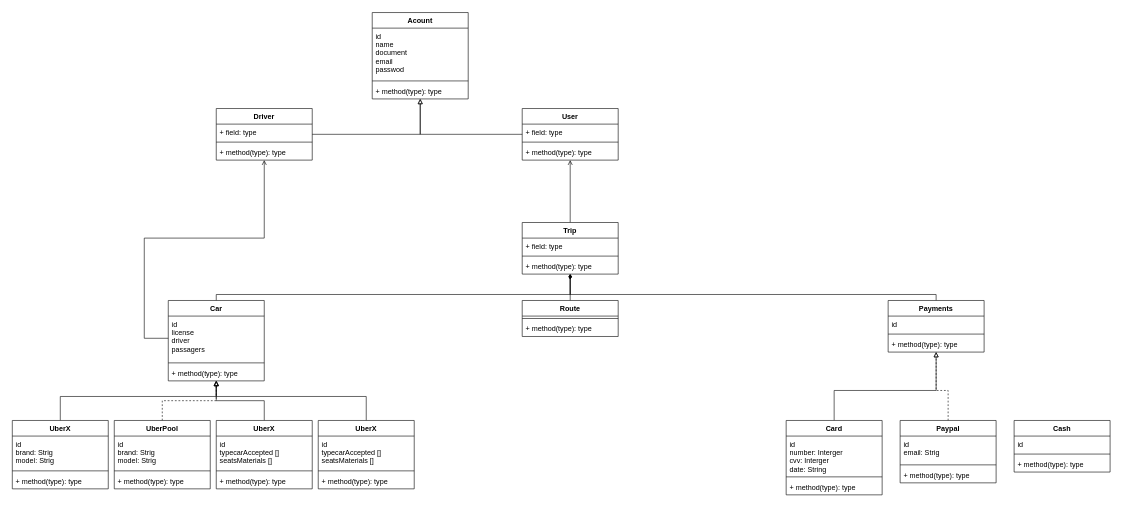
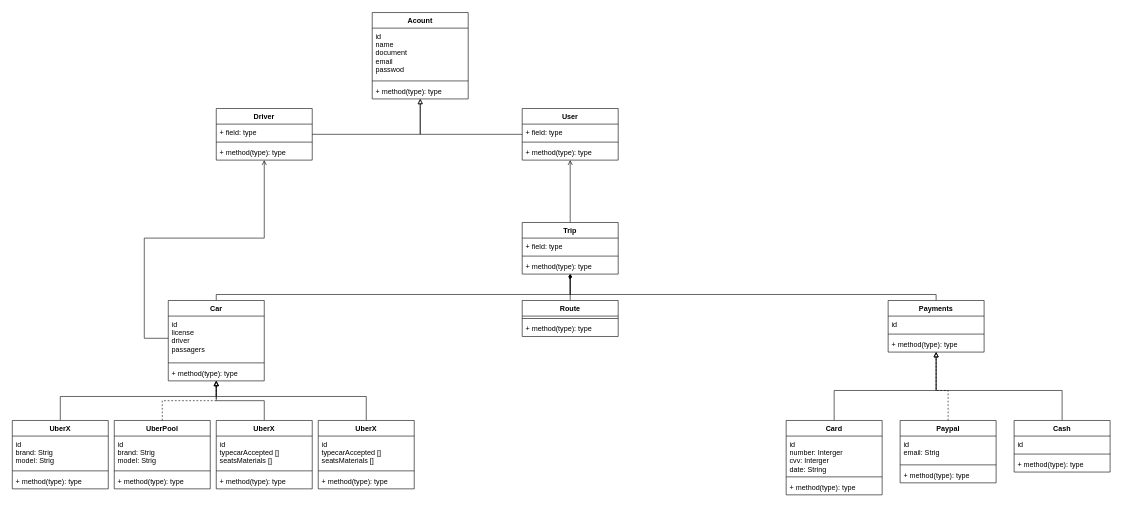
edge "Cash" -> "Payments": added
